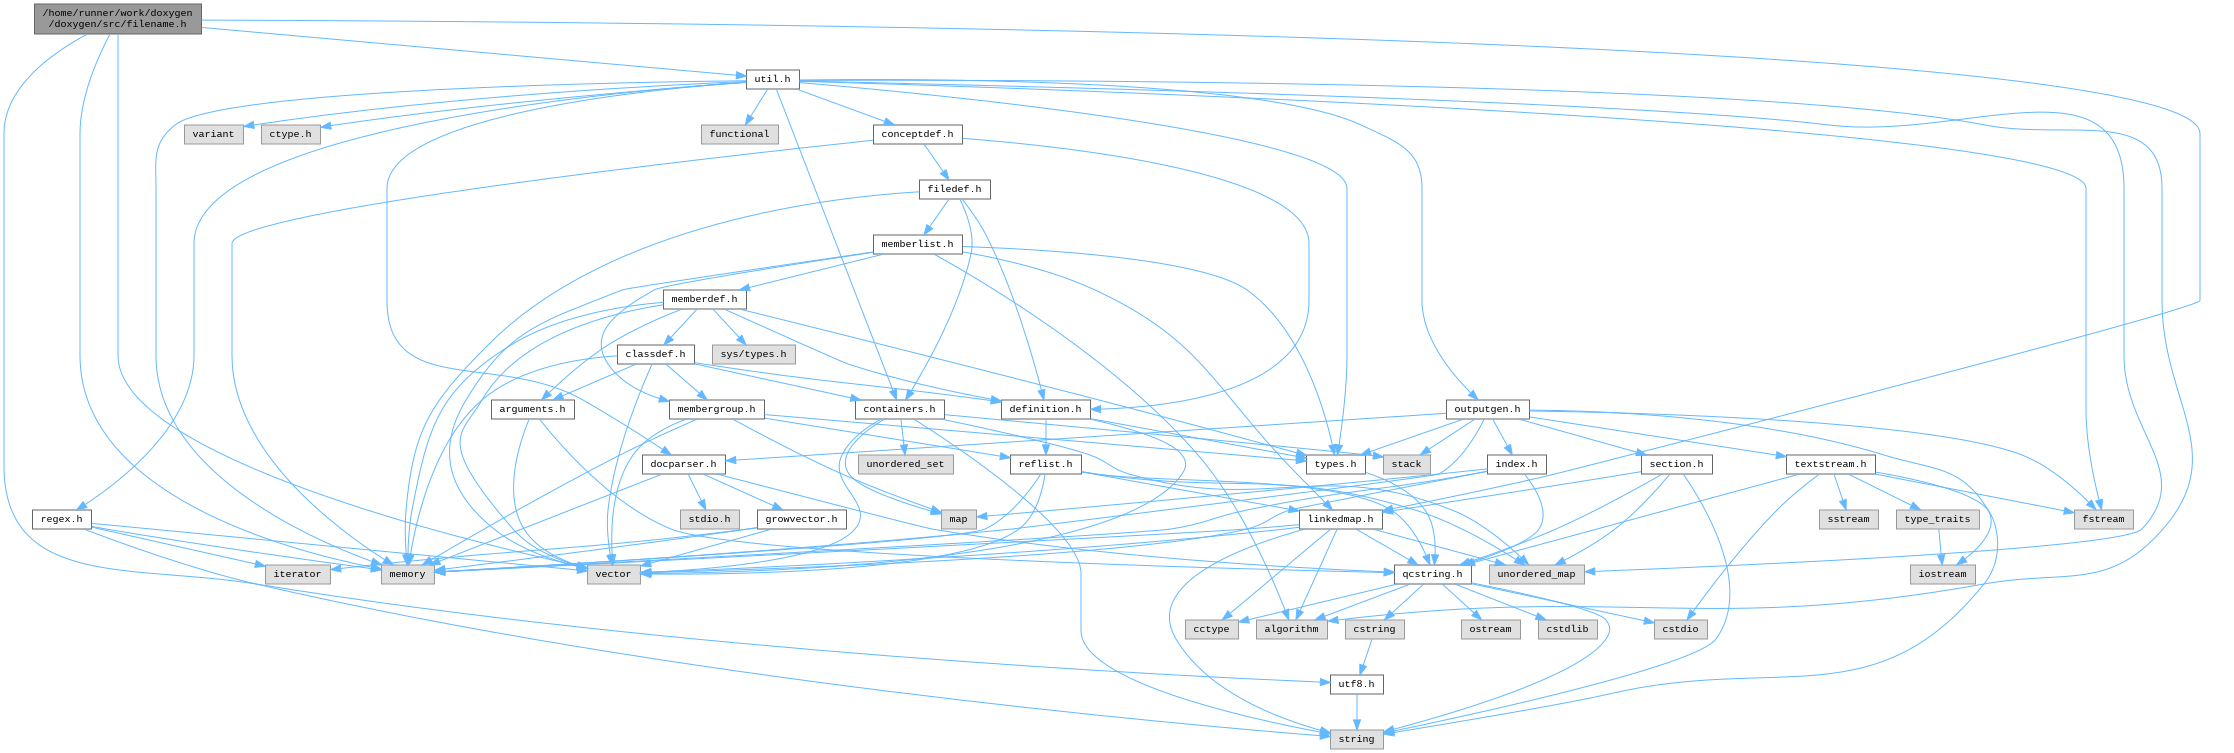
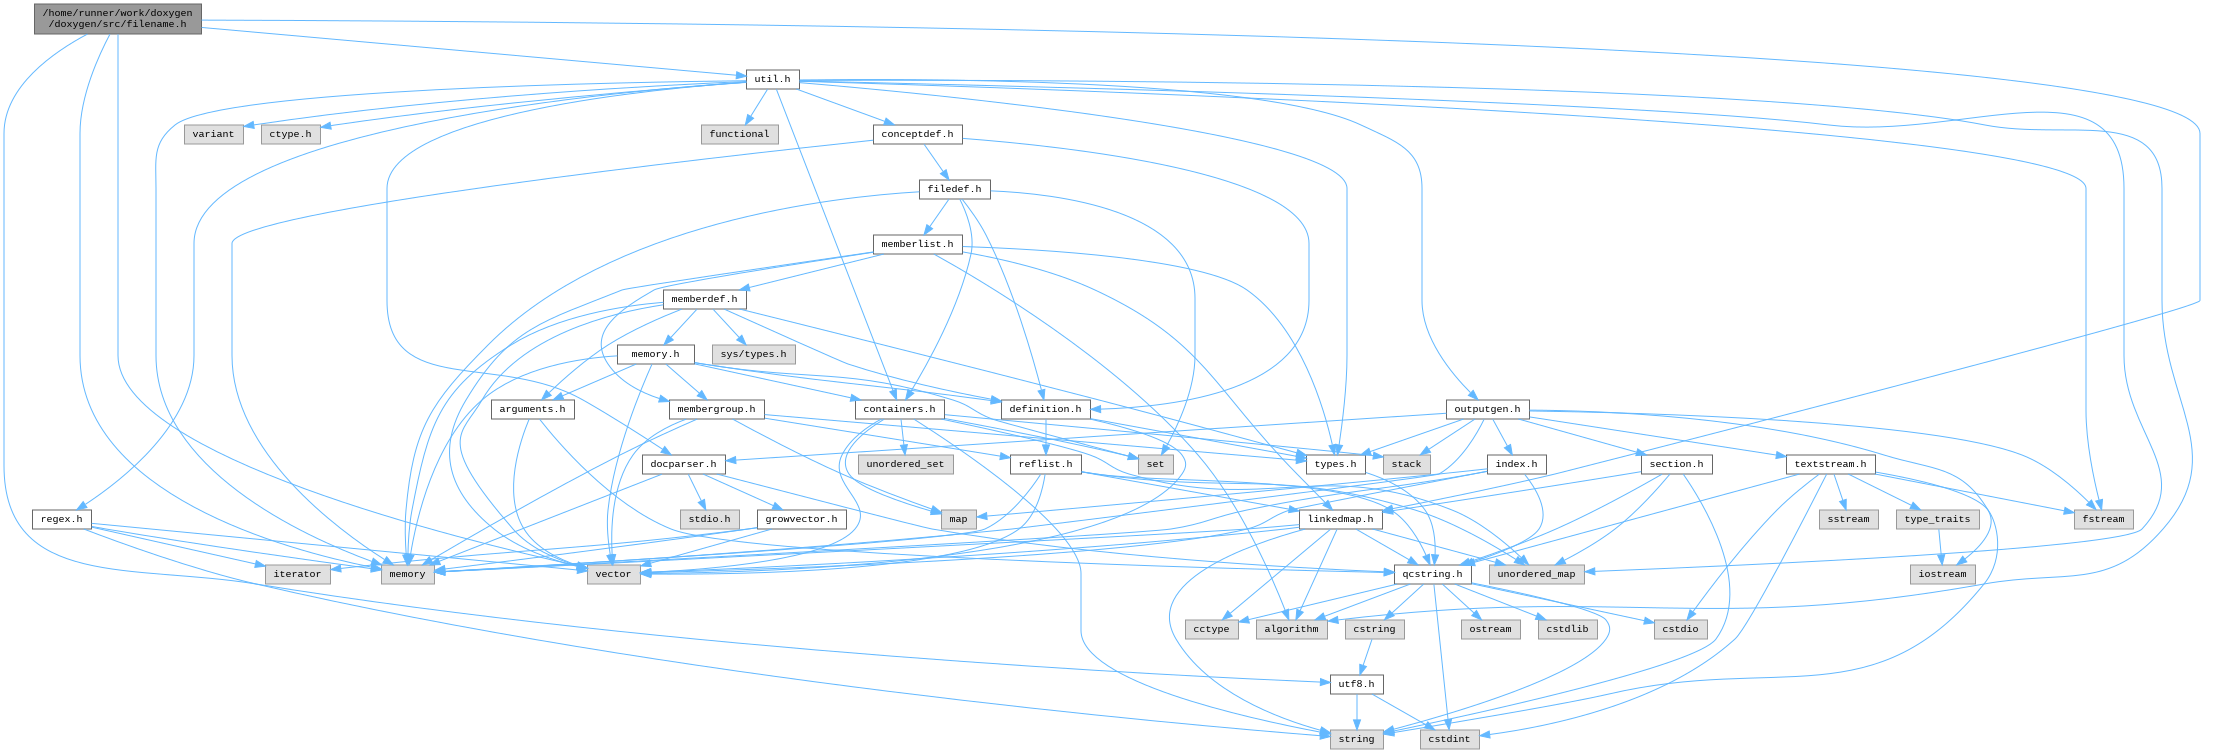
node "classdef.h": label "classdef.h" -> "memory.h"
node "set": added
node "cstdint": added
